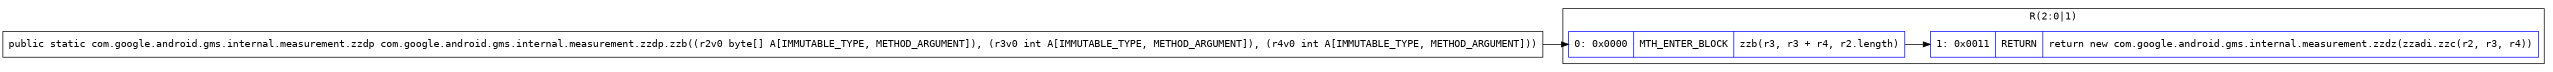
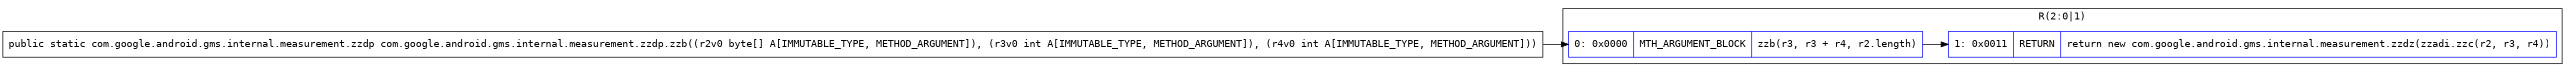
node "0: 0x0000": text "MTH_ENTER_BLOCK" -> "MTH_ARGUMENT_BLOCK"
